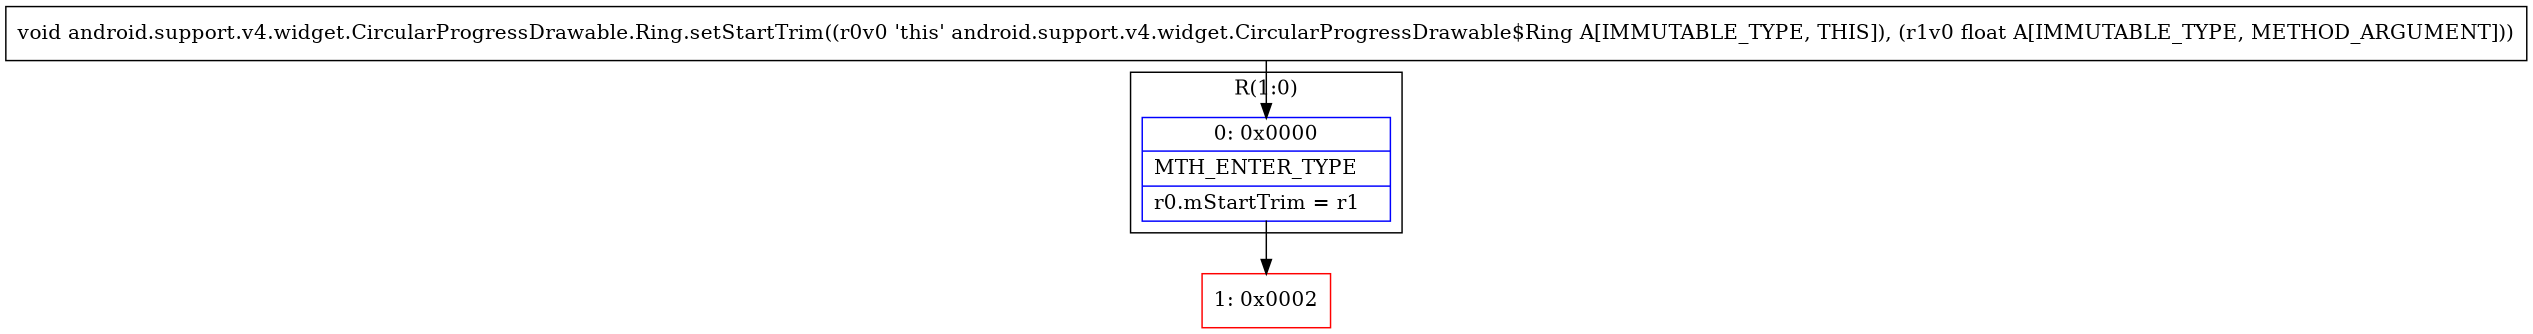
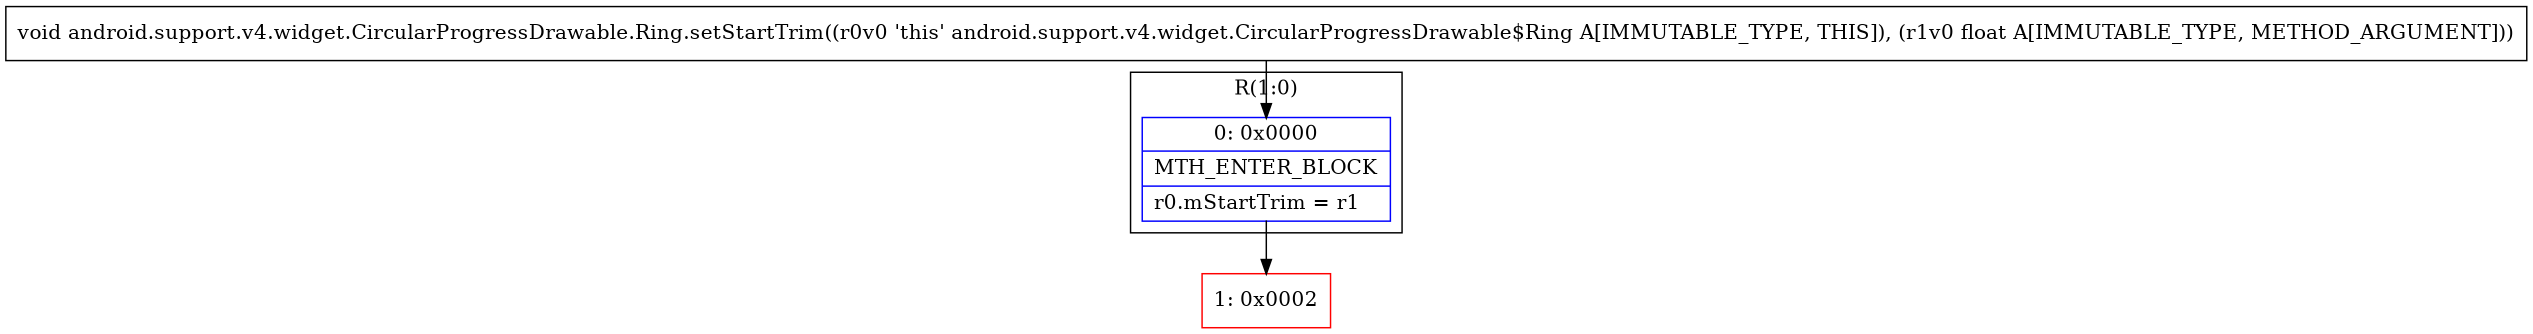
node "0: 0x0000": text "MTH_ENTER_TYPE" -> "MTH_ENTER_BLOCK"
